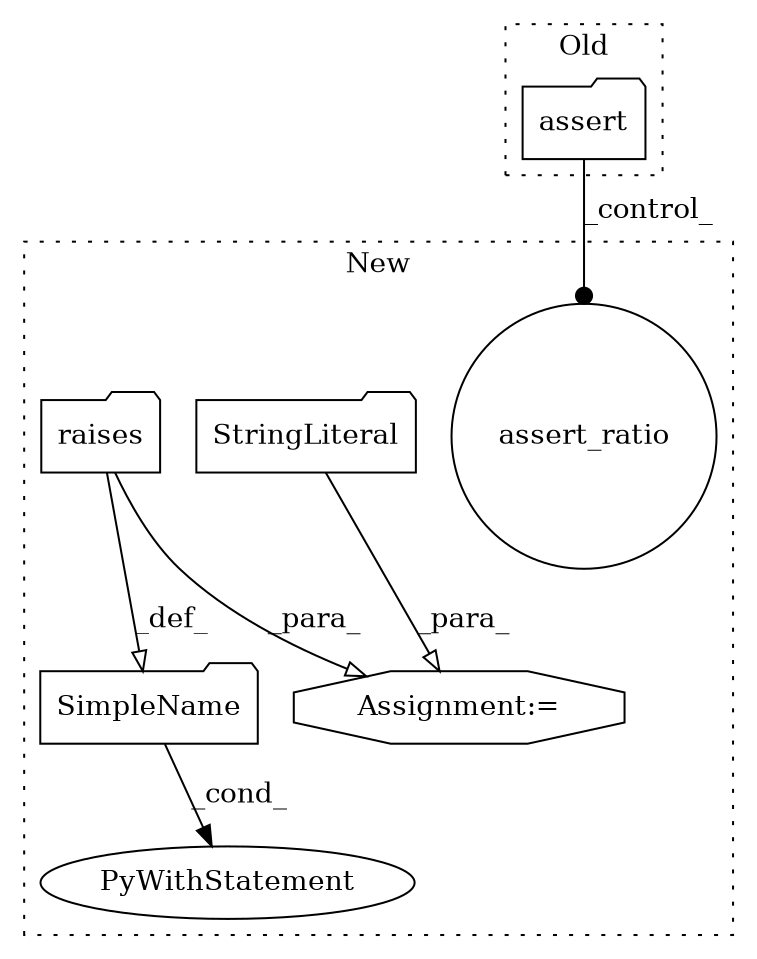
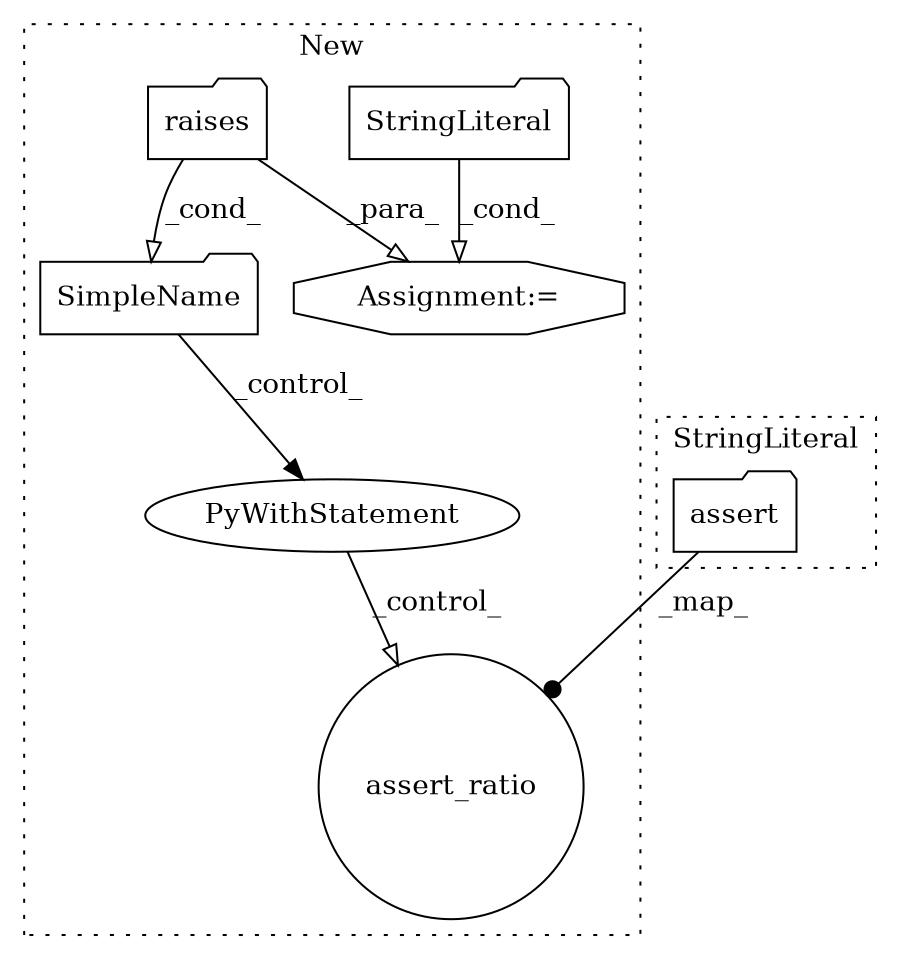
cluster "Old": label "Old" -> "StringLiteral"
edge "assert" -> "assert_ratio": label "_control_" -> "_map_"
edge "PyWithStatement" -> "assert_ratio": added, label "_control_"
edge "raises" -> "SimpleName": label "_def_" -> "_cond_"
edge "StringLiteral" -> "Assignment:=": label "_para_" -> "_cond_"
edge "SimpleName" -> "PyWithStatement": label "_cond_" -> "_control_"
